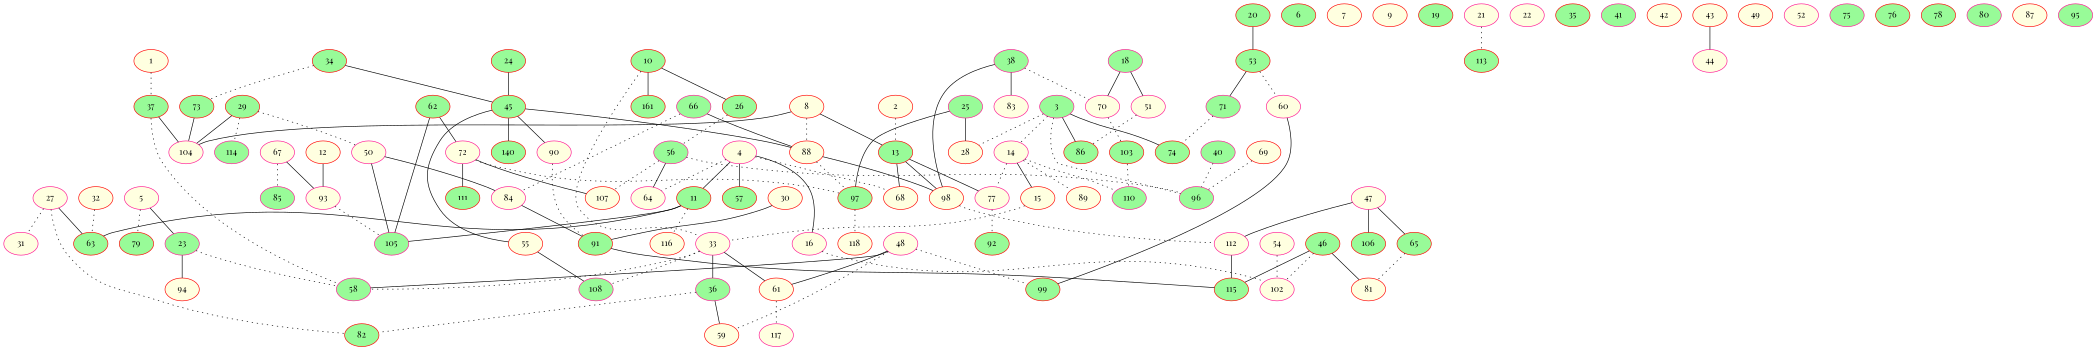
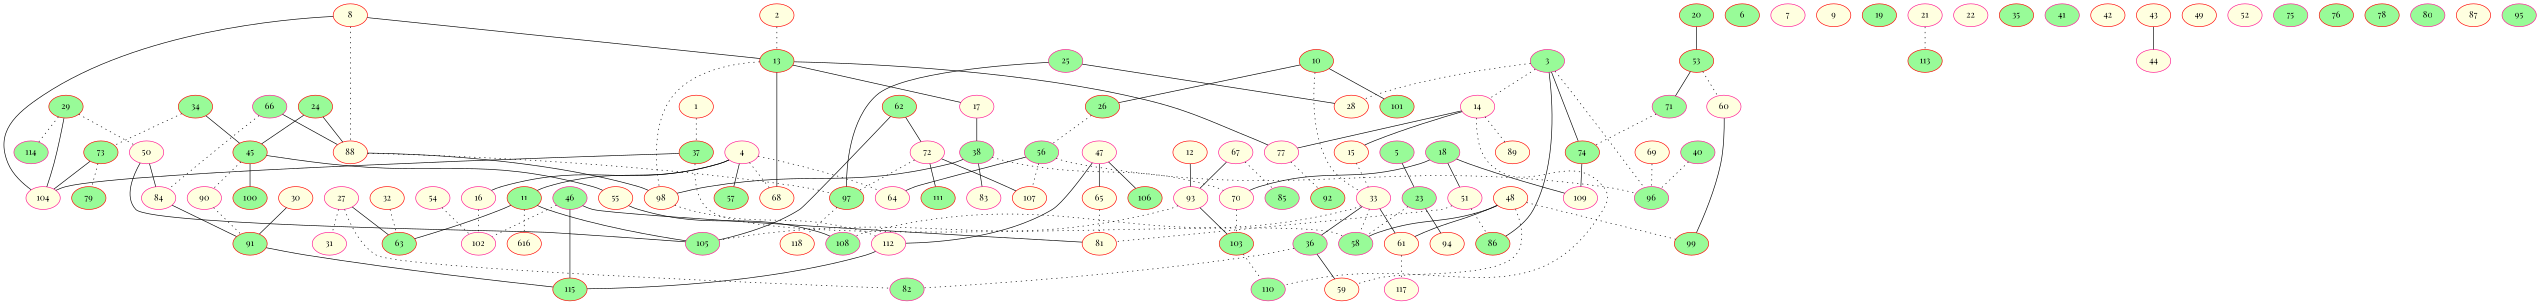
node "7": color red -> deeppink
node "161": label "161" -> "101"
node "17": added
edge "45" -- "88": now "24" -- "88"
edge "45" -- "90": style solid -> dotted
node "140": label "140" -> "100"
edge "13" -- "98": style solid -> dotted
edge "14" -- "77": style dotted -> solid
node "5": fillcolor lightyellow -> palegreen
node "109": added
edge "5" -- "79": now "73" -- "79"
edge "93" -- "103": added
edge "51" -- "81": added
node "116": label "116" -> "616"
node "48": color deeppink -> red
node "46": color red -> deeppink
node "65": fillcolor palegreen -> lightyellow
node "82": color red -> deeppink
